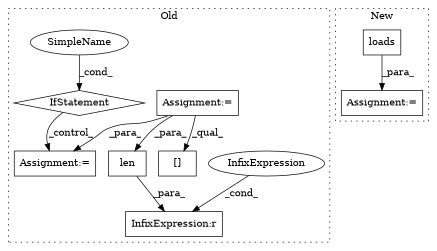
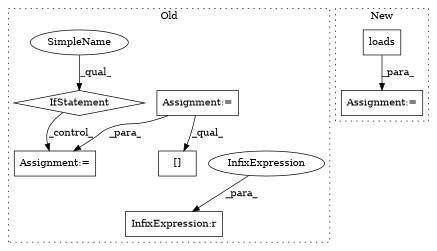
edge "SimpleName" -> "IfStatement": label "_cond_" -> "_qual_"
node "len": removed
edge "InfixExpression" -> "InfixExpression:r": label "_cond_" -> "_para_"
